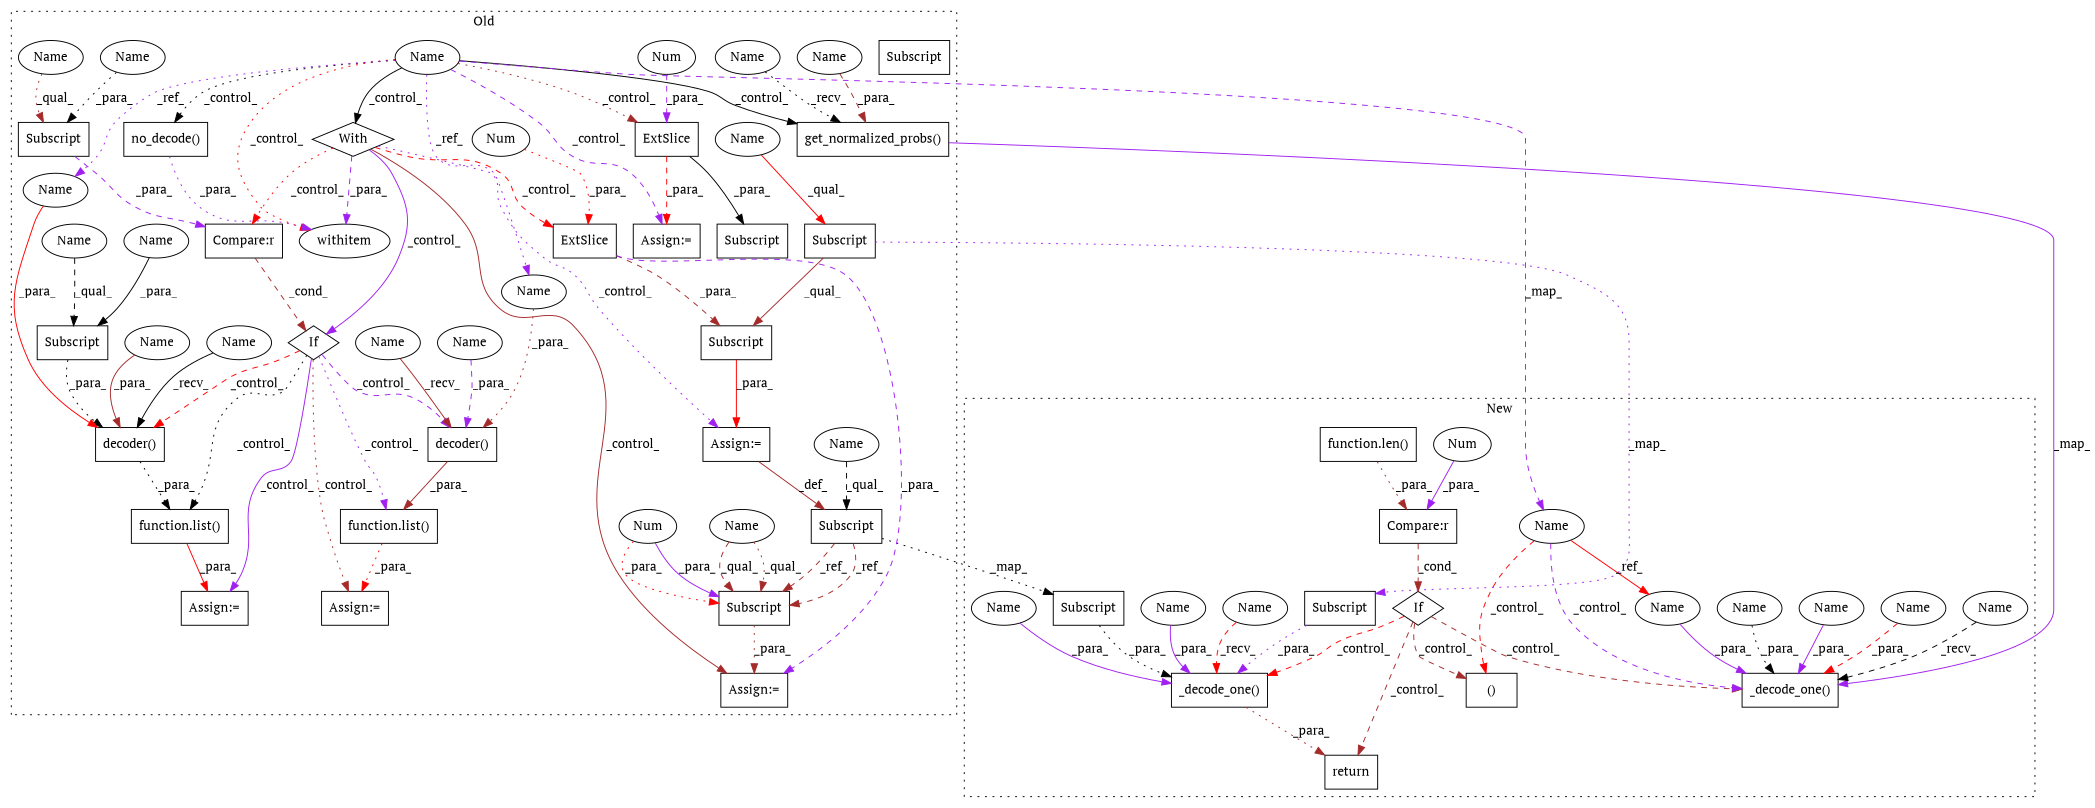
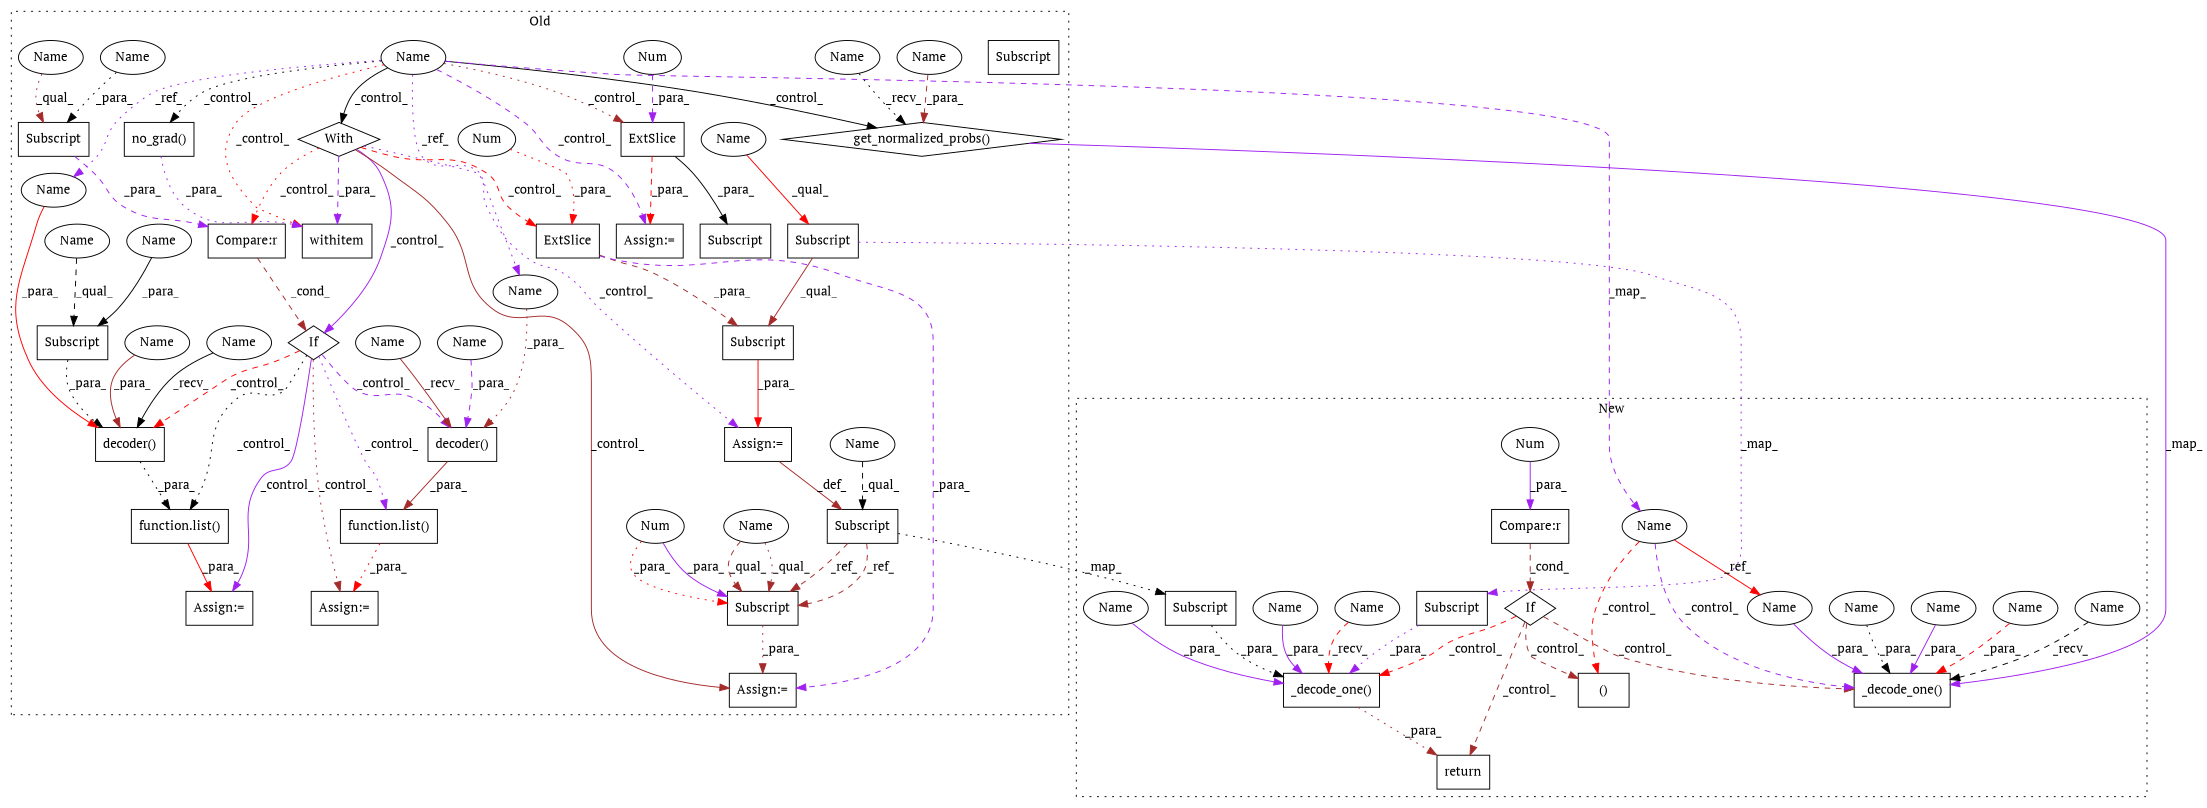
node "no_decode()": label "no_decode()" -> "no_grad()"
node "get_normalized_probs()": shape box -> diamond
node "withitem": shape ellipse -> box
node "function.len()": removed
